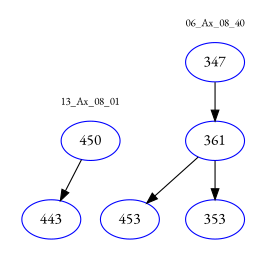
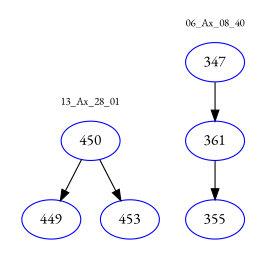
cluster "13_Ax_08_01": label "13_Ax_08_01" -> "13_Ax_28_01"
edge "361" -> "453": now "450" -> "453"
node "443": label "443" -> "449"
node "353": label "353" -> "355"
